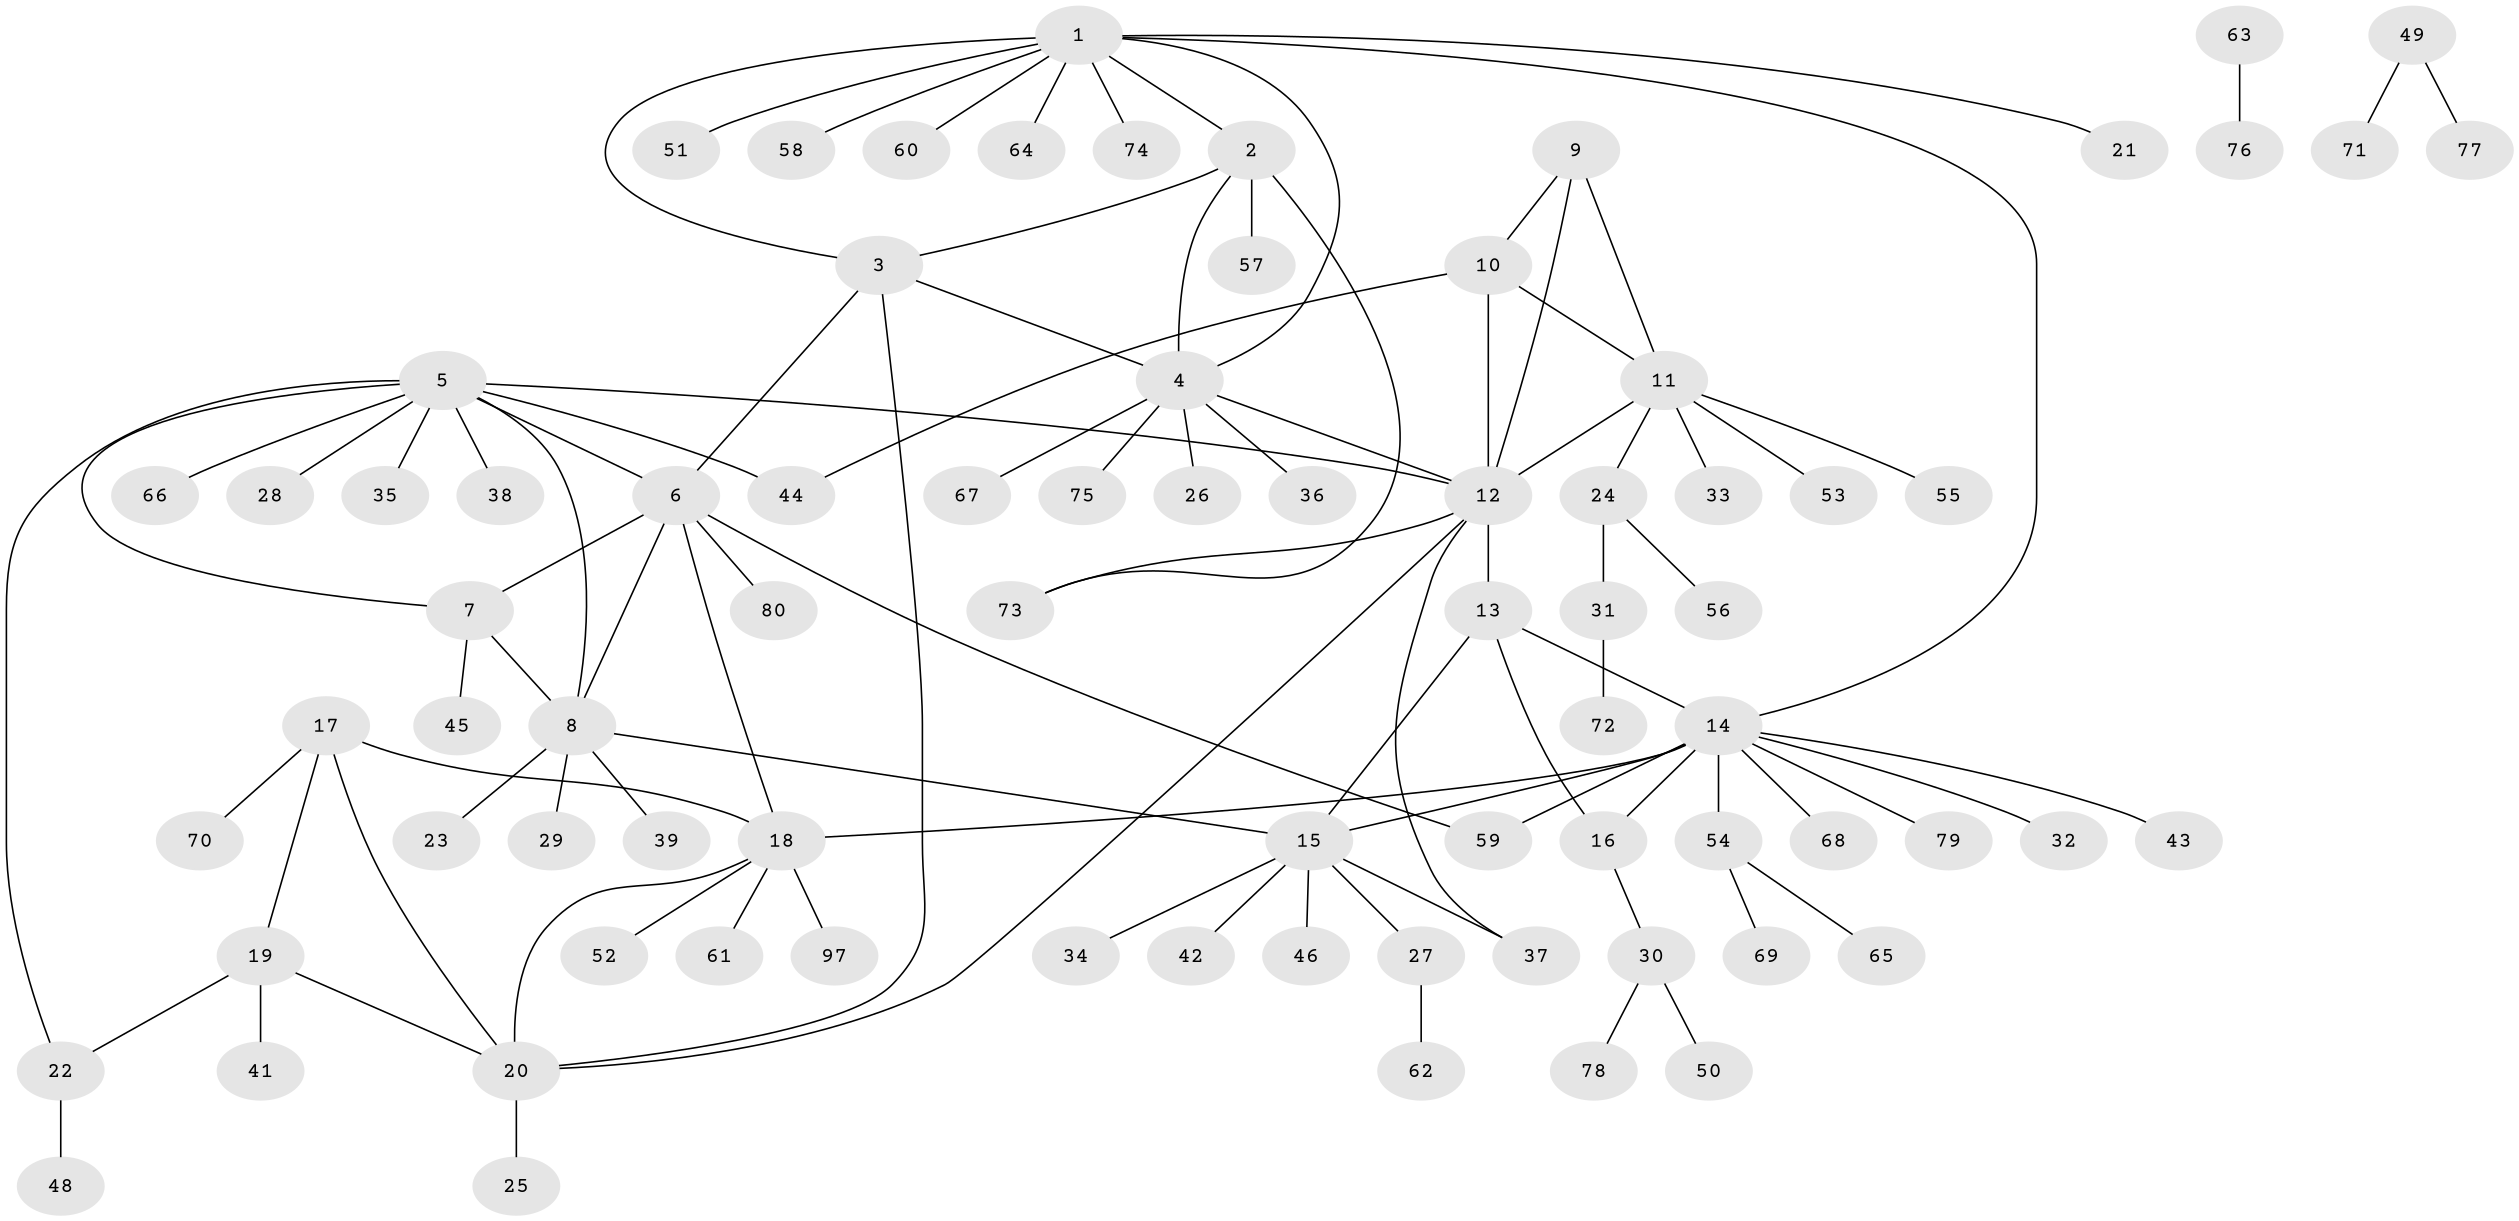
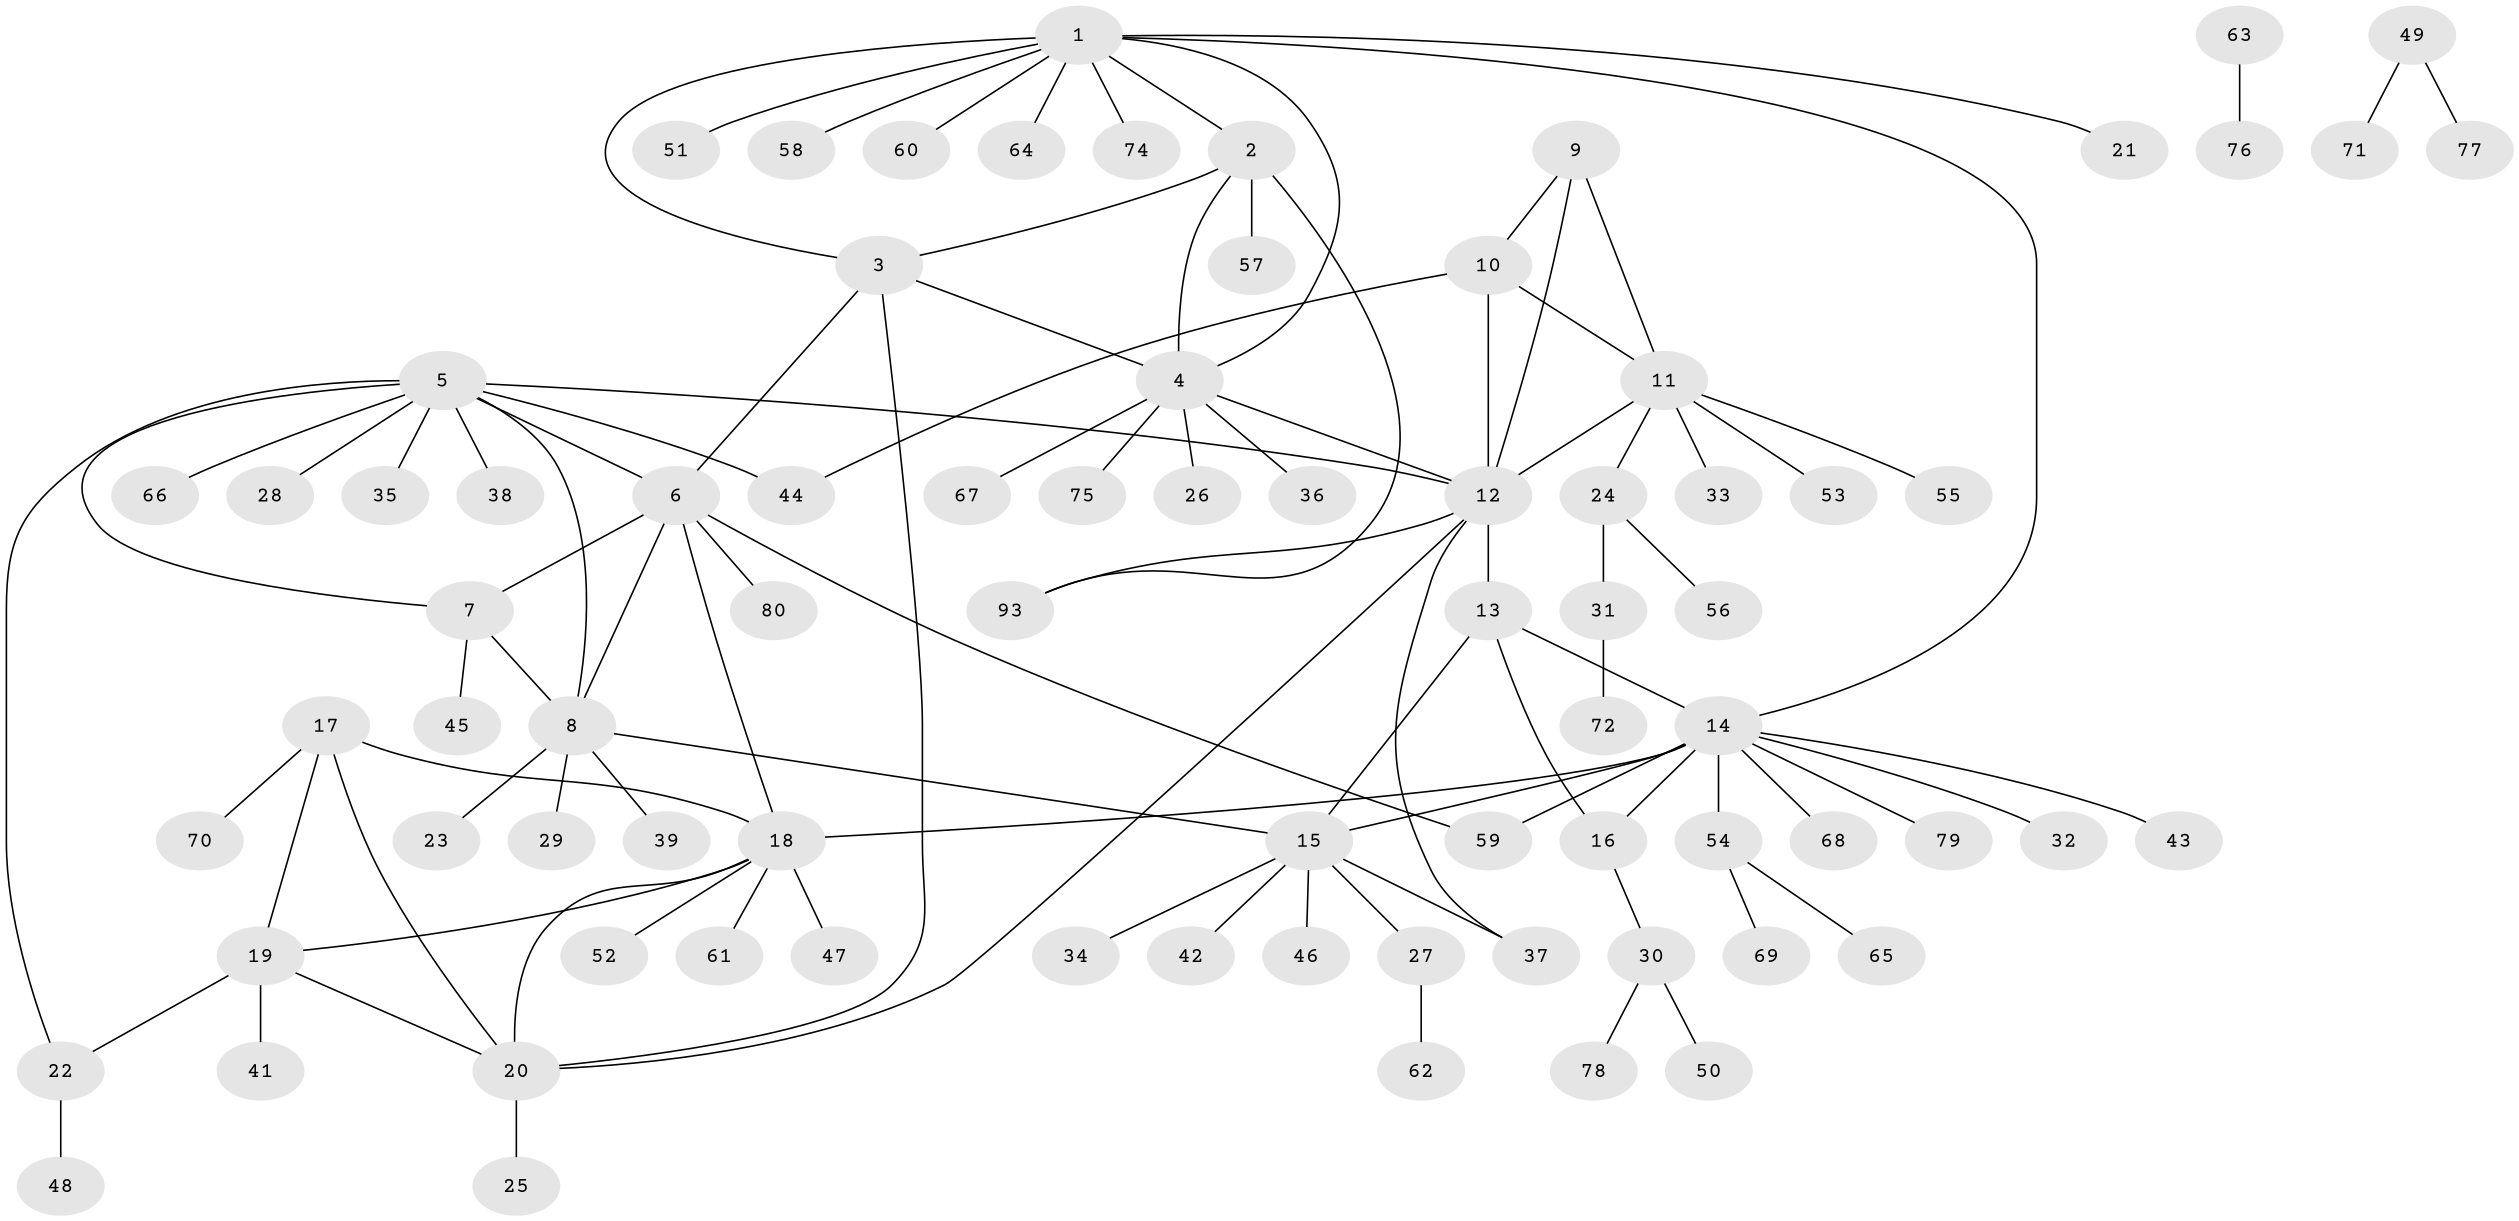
node "73": label "73" -> "93"
edge "18" -- "19": added
node "97": label "97" -> "47"
